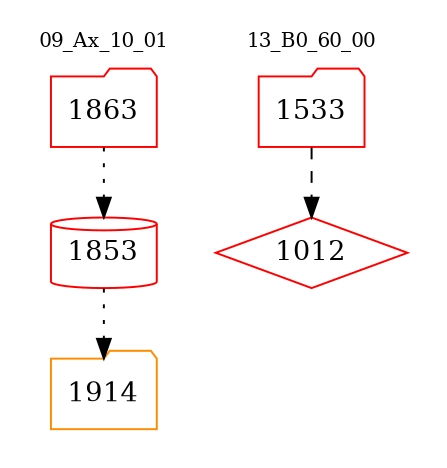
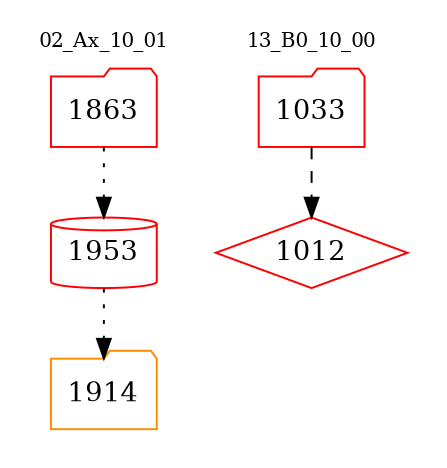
cluster "09_Ax_10_01": label "09_Ax_10_01" -> "02_Ax_10_01"
cluster "13_B0_60_00": label "13_B0_60_00" -> "13_B0_10_00"
node "1533": label "1533" -> "1033"
node "1853": label "1853" -> "1953"
